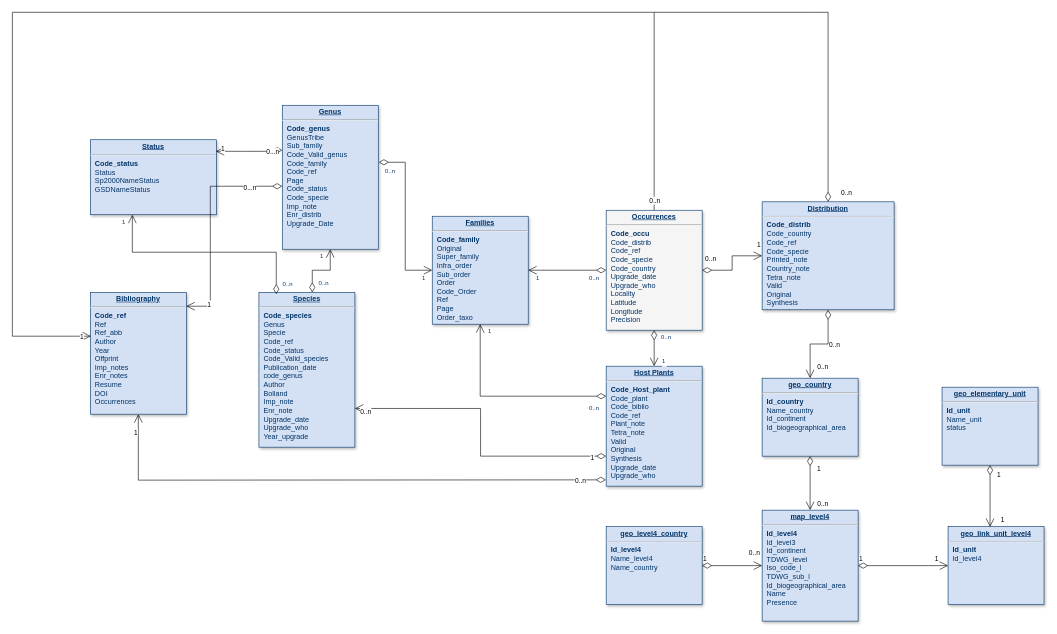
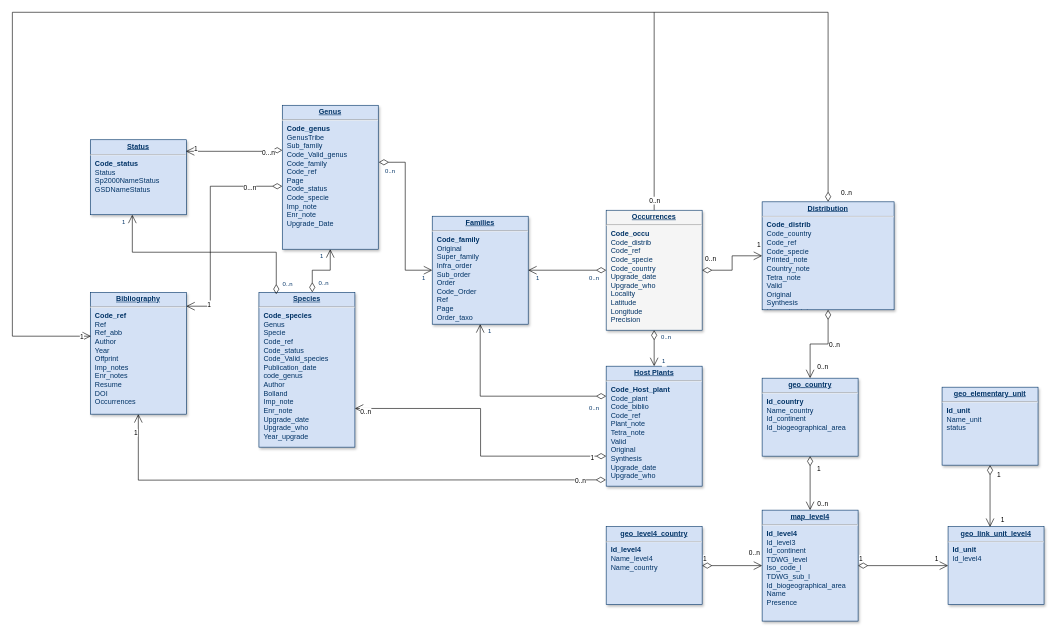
node "Genus Code_genus GenusTribe Sub_family Code_Valid_genus Code_family Code_ref Page Code_status Code_specie Imp_note Enr_distrib Upgrade_Date": label "Genus Code_genus GenusTribe Sub_family Code_Valid_genus Code_family Code_ref Page Code_status Code_specie Imp_note Enr_distrib Upgrade_Date" -> "Genus Code_genus GenusTribe Sub_family Code_Valid_genus Code_family Code_ref Page Code_status Code_specie Imp_note Enr_note Upgrade_Date"
node "Status Code_status Status Sp2000NameStatus GSDNameStatus": size 126x75 -> 96x75
